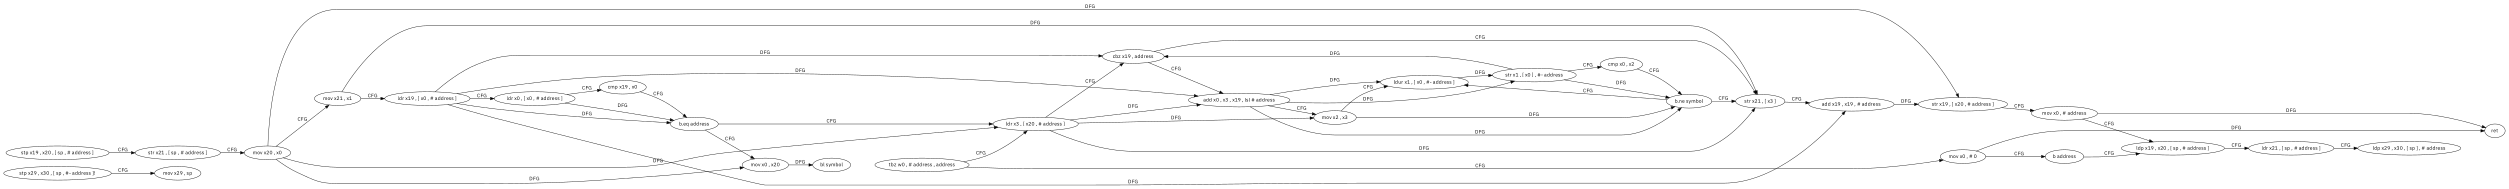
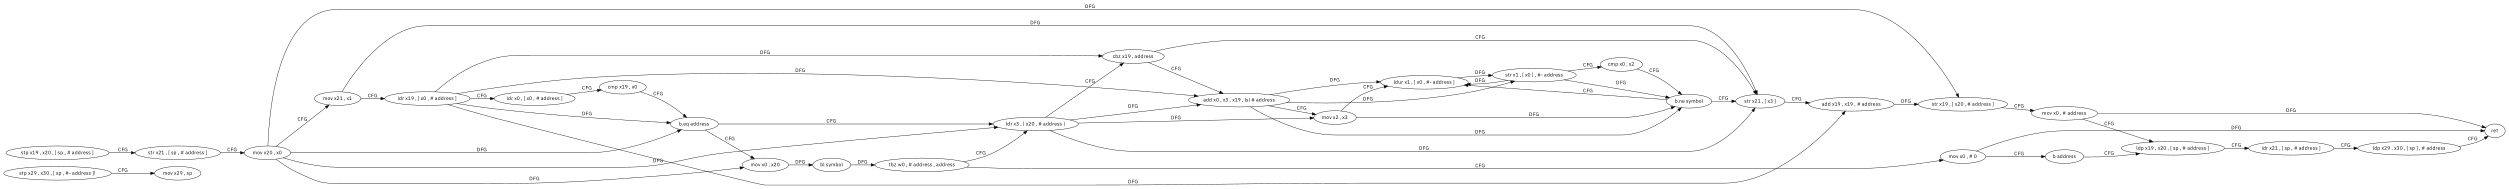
edge "str x1 , [ x0 ] , #- address" -> "cbz x19 , address": now "str x1 , [ x0 ] , #- address" -> "ldur x1 , [ x0 , #- address ]"
edge "ldr x0 , [ x0 , # address ]" -> "b.eq address": now "mov x20 , x0" -> "b.eq address"
edge "ldp x29 , x30 , [ sp ] , # address" -> "ret": added, label "CFG"
edge "bl symbol" -> "tbz w0 , # address , address": added, label "DFG"
